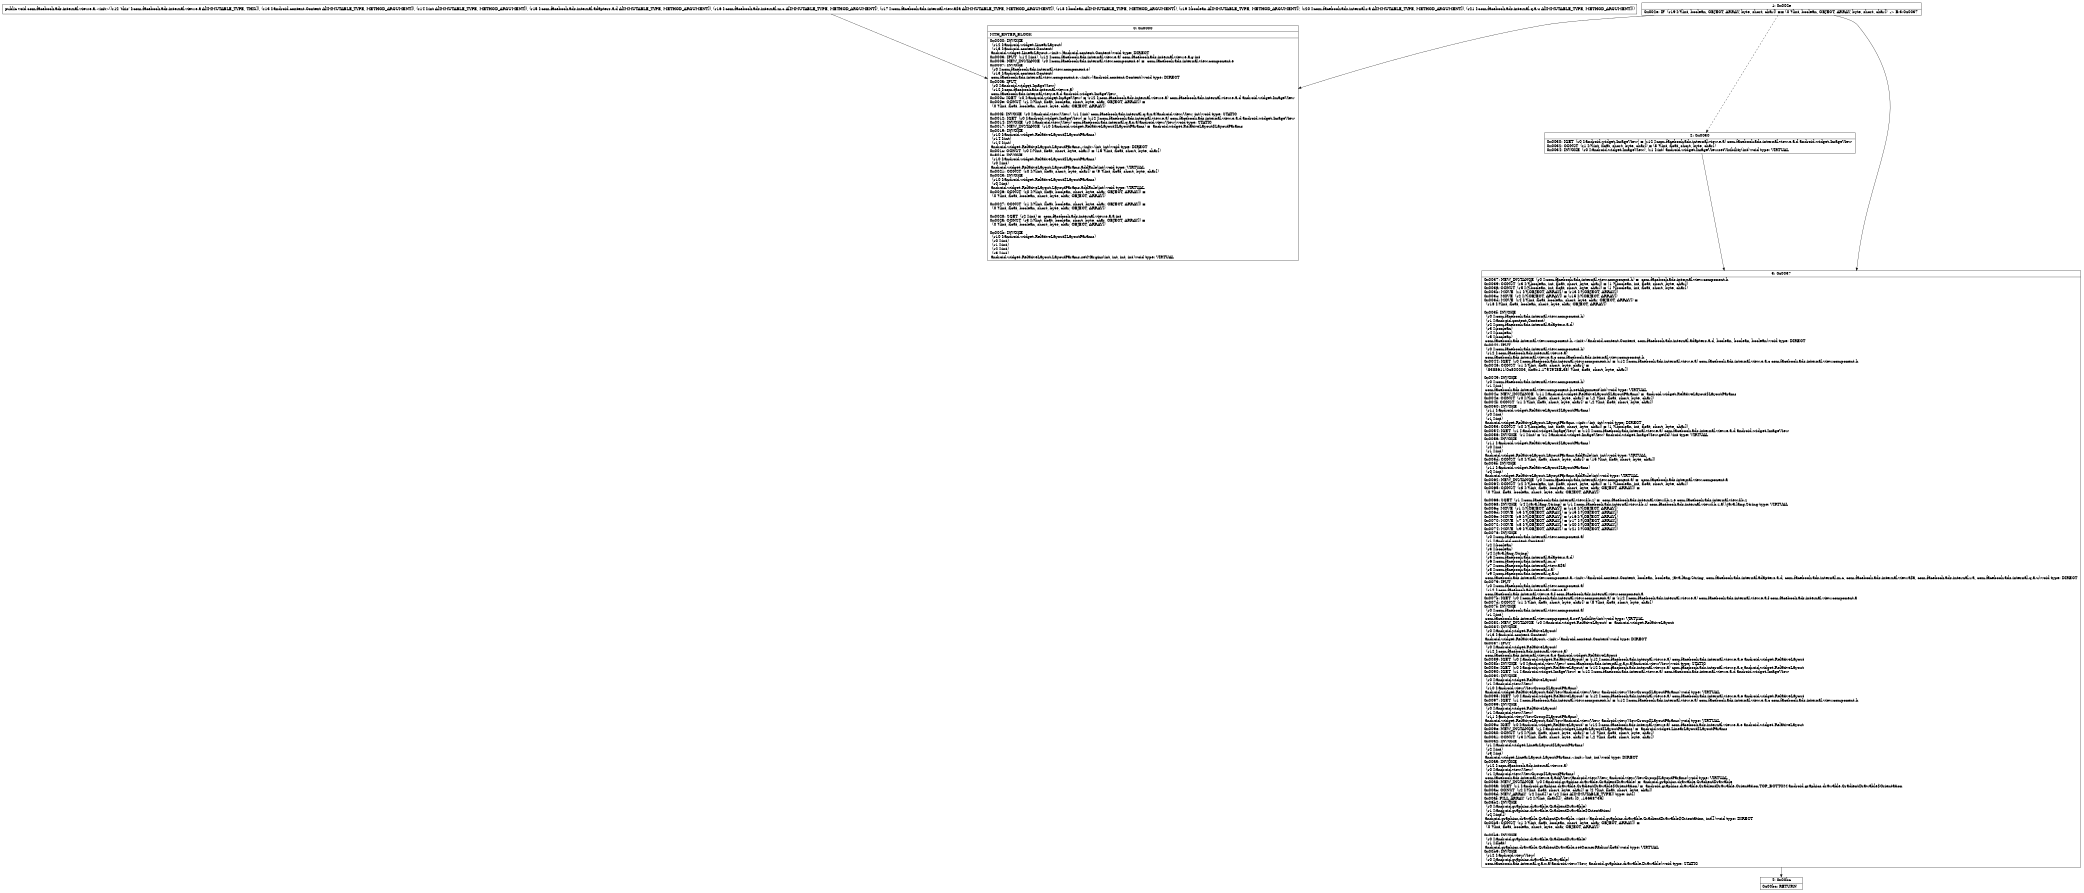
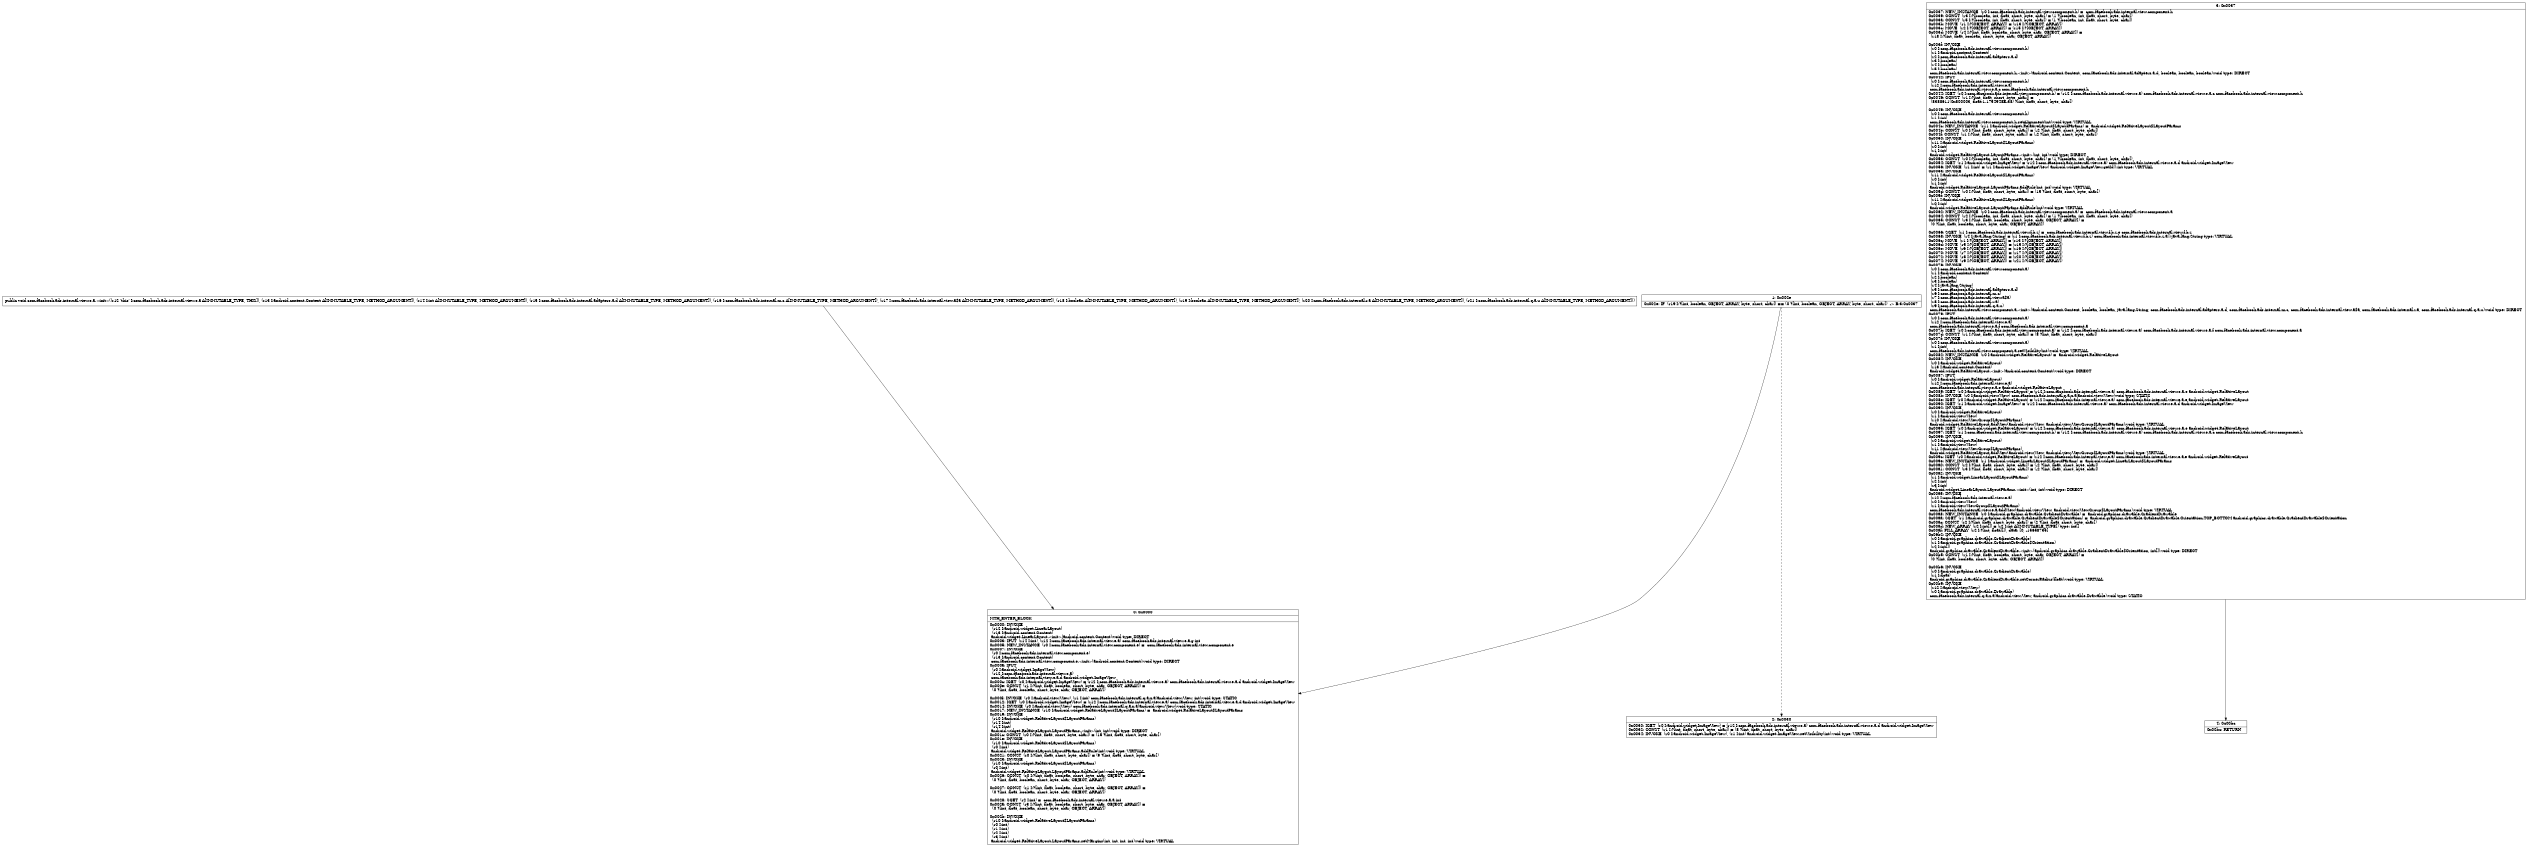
edge "1: 0x002e" -> "3: 0x0037": removed
node "0: 0x0000": text "0x801e: INVOKE" -> "0x001e: INVOKE"
edge "2: 0x0030" -> "3: 0x0037": removed
